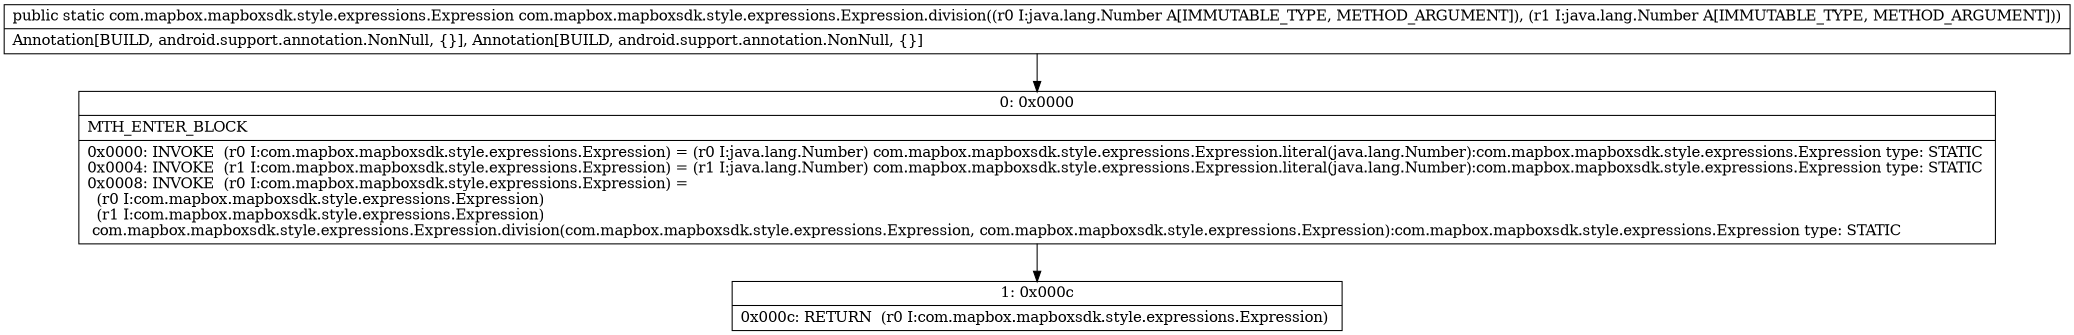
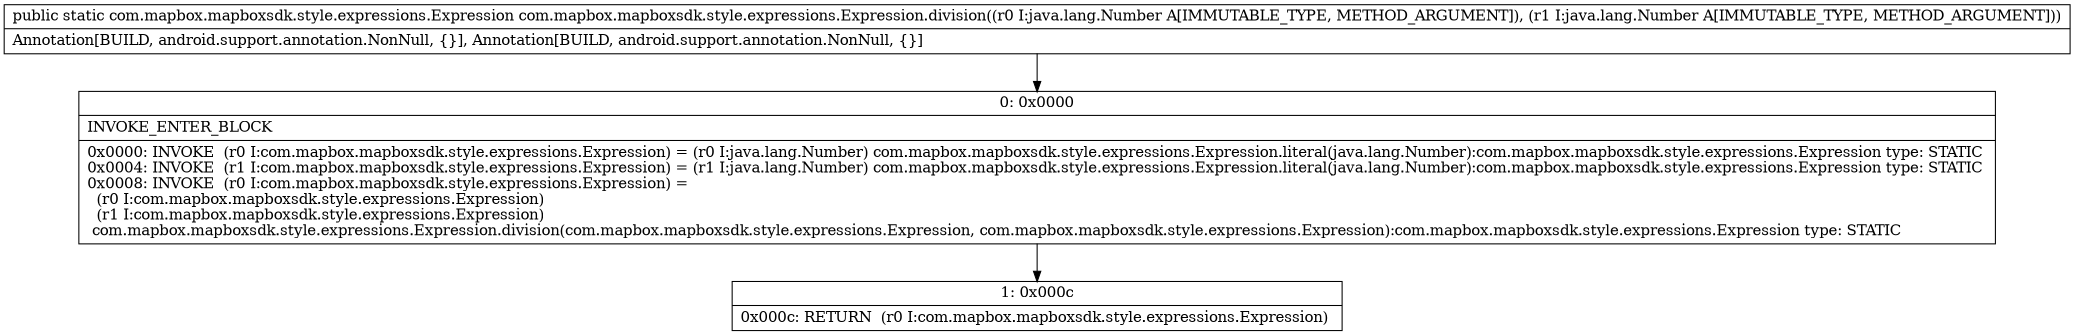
node "0: 0x0000": text "MTH_ENTER_BLOCK" -> "INVOKE_ENTER_BLOCK"
